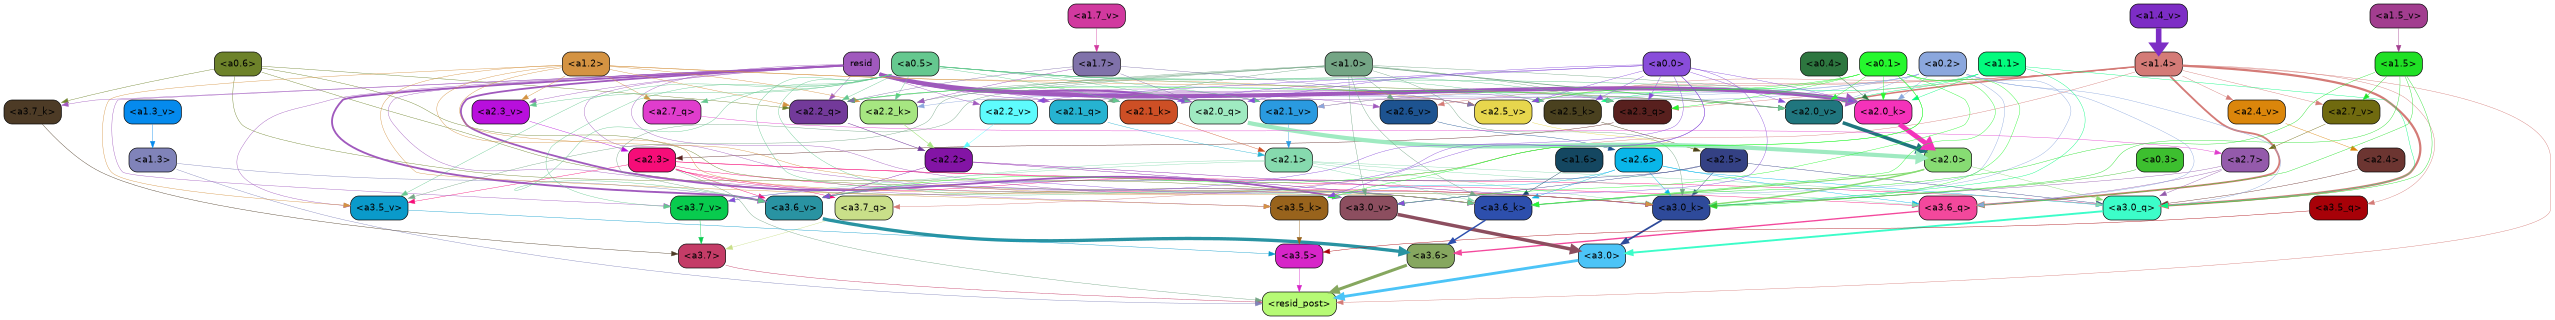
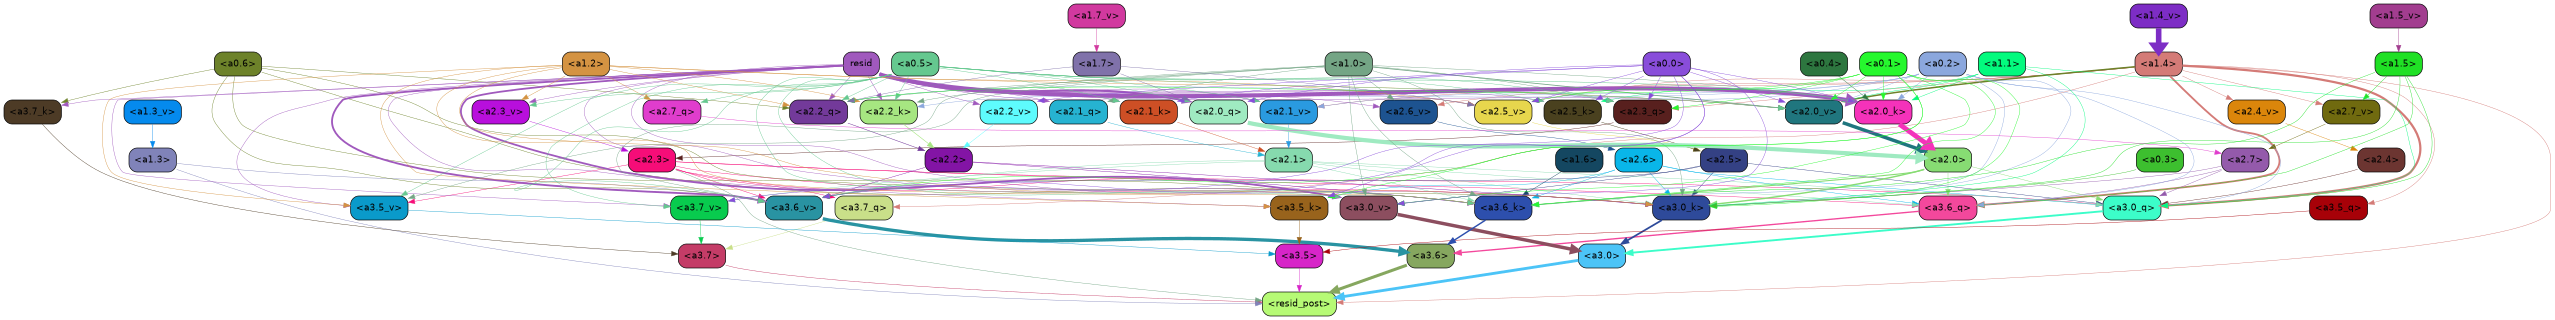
edge "<a1.4>" -> "<a2.0_v>": color #d47b77 -> #6d822a
edge "<a1.7>" -> "<a2.2_k>": now "resid" -> "<a2.2_k>"
edge "<a2.0>" -> "<a3.6_q>": added
edge "<a0.6>" -> "<a3.6_v>": added
